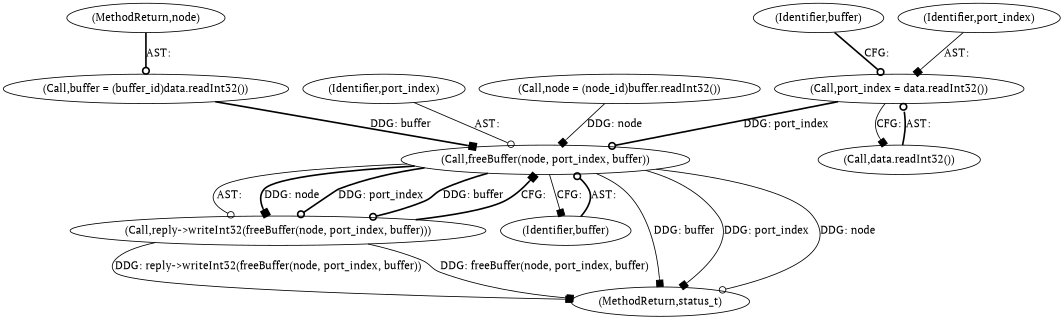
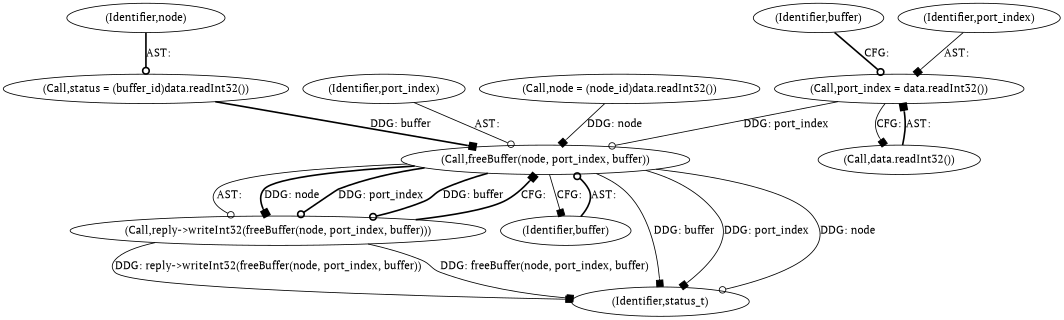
node "(MethodReturn,node)": label "(MethodReturn,node)" -> "(Identifier,node)"
node "(Call,buffer = (buffer_id)data.readInt32())": label "(Call,buffer = (buffer_id)data.readInt32())" -> "(Call,status = (buffer_id)data.readInt32())"
node "(Call,node = (node_id)buffer.readInt32())": label "(Call,node = (node_id)buffer.readInt32())" -> "(Call,node = (node_id)data.readInt32())"
edge "(Call,port_index = data.readInt32())" -> "(Call,freeBuffer(node, port_index, buffer))": style bold -> solid
edge "(Call,data.readInt32())" -> "(Call,port_index = data.readInt32())": arrowhead odot -> box
node "(MethodReturn,status_t)": label "(MethodReturn,status_t)" -> "(Identifier,status_t)"
